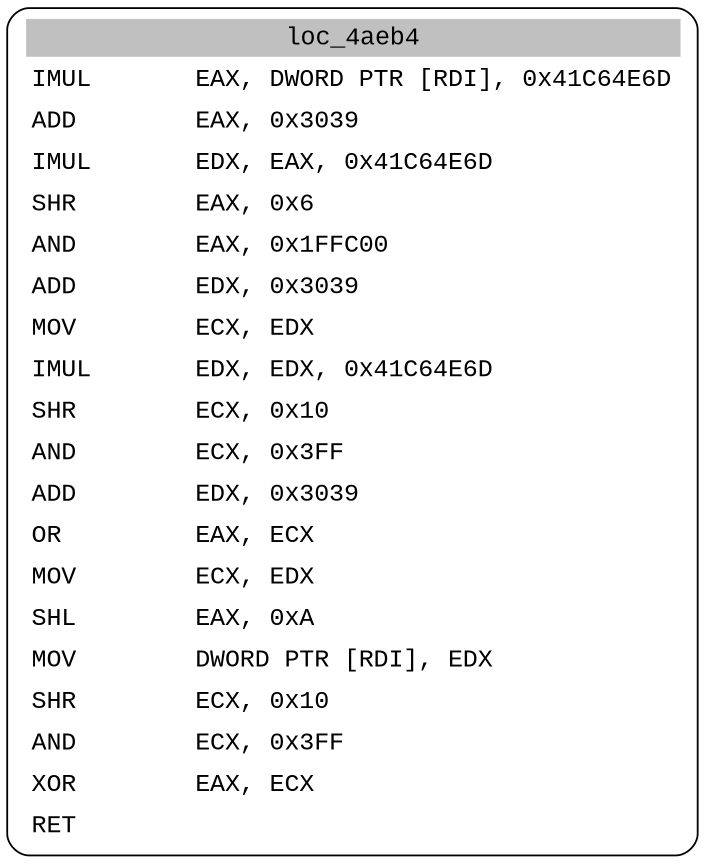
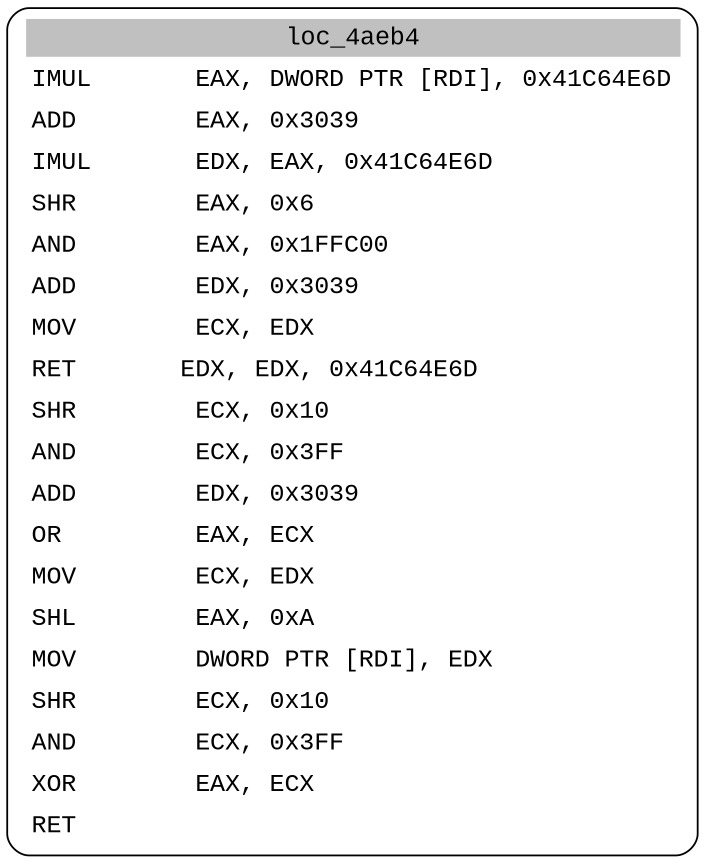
node "loc_4aeb4": text "IMUL       EDX, EDX, 0x41C64E6D" -> "RET       EDX, EDX, 0x41C64E6D"
